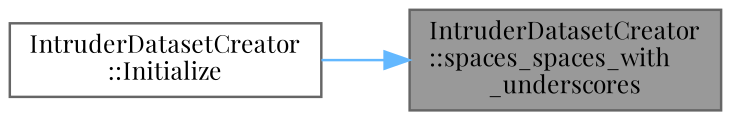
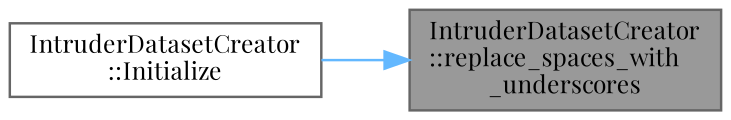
node "IntruderDatasetCreator ::spaces_spaces_with _underscores": label "IntruderDatasetCreator ::spaces_spaces_with _underscores" -> "IntruderDatasetCreator ::replace_spaces_with _underscores"
